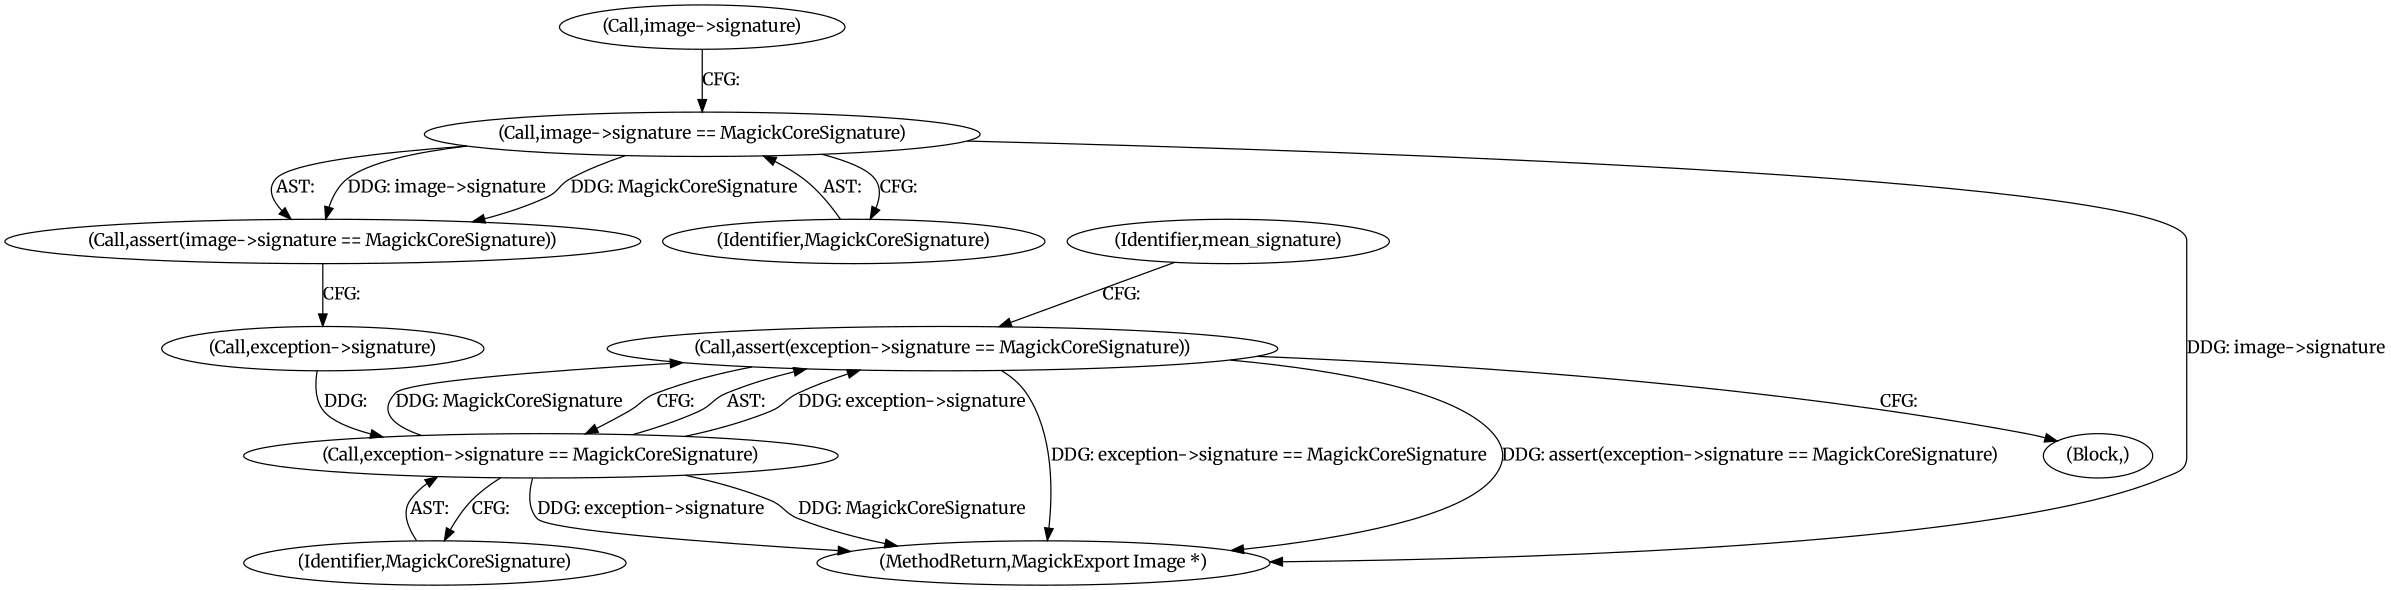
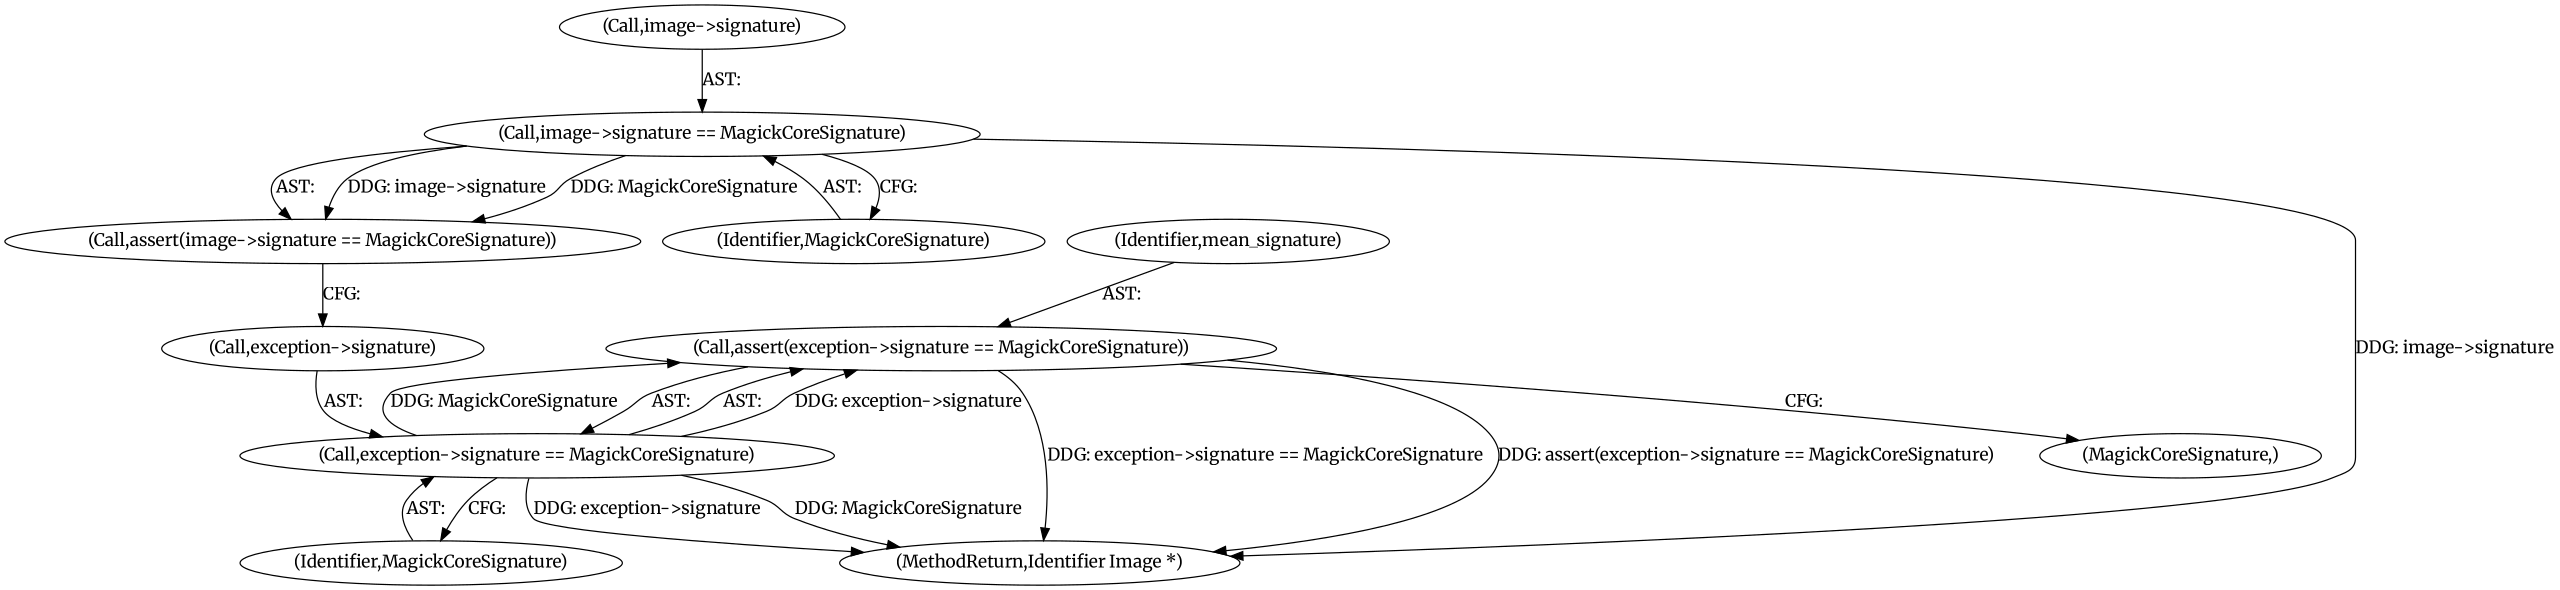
edge "(Call,image->signature)" -> "(Call,image->signature == MagickCoreSignature)": label "CFG: " -> "AST: "
edge "(Identifier,mean_signature)" -> "(Call,assert(exception->signature == MagickCoreSignature))": label "CFG: " -> "AST: "
edge "(Call,exception->signature)" -> "(Call,exception->signature == MagickCoreSignature)": label "DDG: " -> "AST: "
edge "(Call,assert(exception->signature == MagickCoreSignature))" -> "(Call,exception->signature == MagickCoreSignature)": label "CFG: " -> "AST: "
node "(Block,)": label "(Block,)" -> "(MagickCoreSignature,)"
node "(MethodReturn,MagickExport Image *)": label "(MethodReturn,MagickExport Image *)" -> "(MethodReturn,Identifier Image *)"
